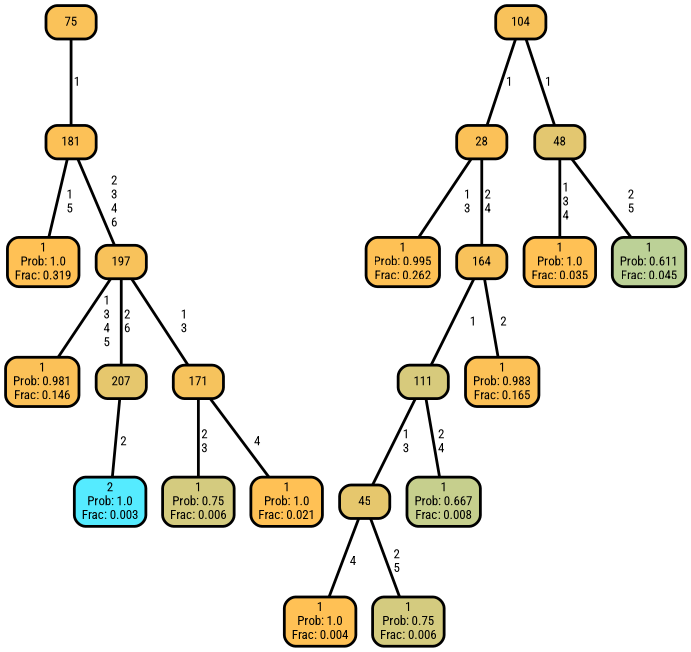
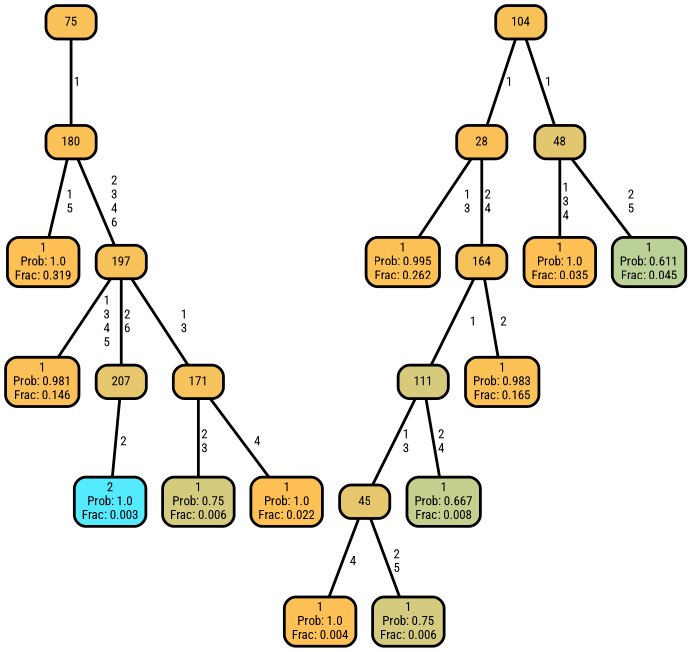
node "181": label "181" -> "180"
node "1 Prob: 1.0 Frac: 0.021": label "1 Prob: 1.0 Frac: 0.021" -> "1 Prob: 1.0 Frac: 0.022"
